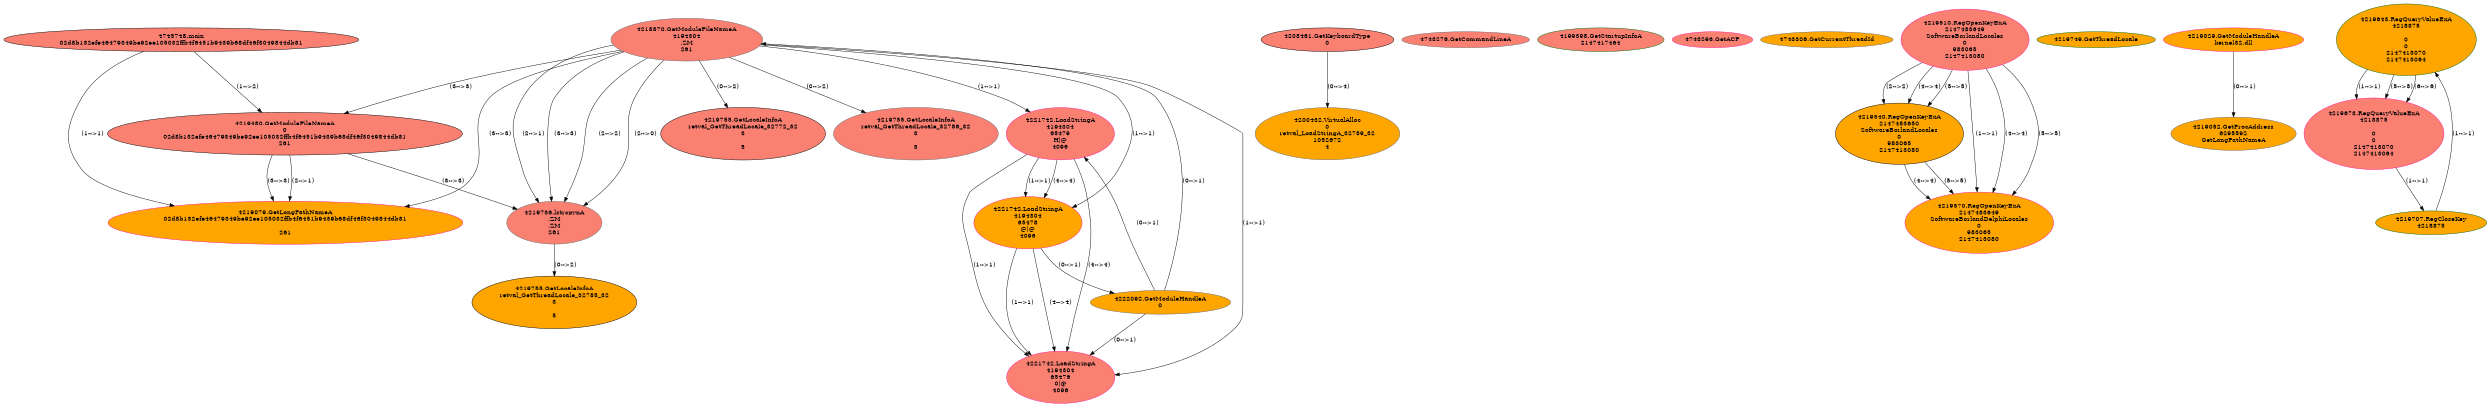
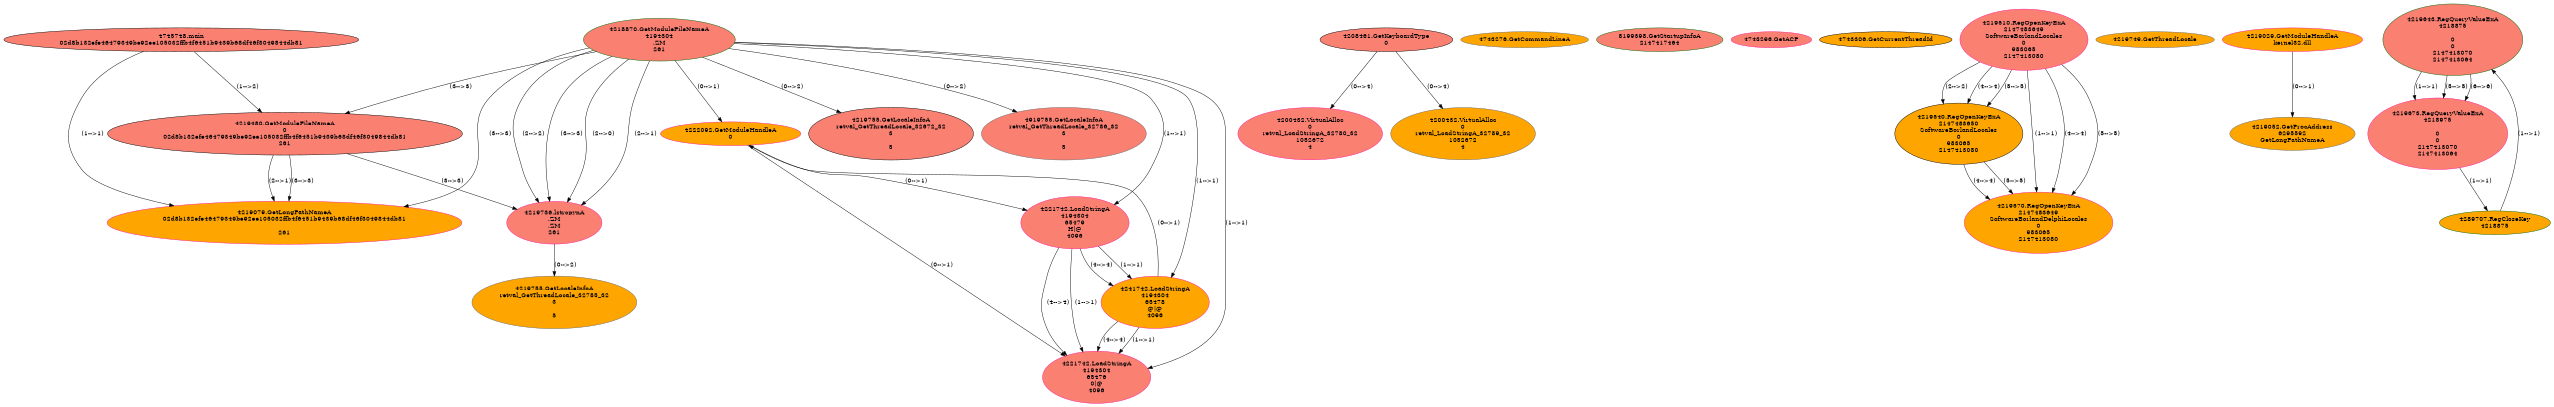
node "4218870.GetModuleFileNameA 4194304 .ZM 261": color gray40 -> darkgreen
node "4743276.GetCommandLineA": fillcolor salmon -> orange
node "4199398.GetStartupInfoA 2147417464": label "4199398.GetStartupInfoA 2147417464" -> "8199398.GetStartupInfoA 2147417464"
node "4743306.GetCurrentThreadId": color gray40 -> black
node "4219749.GetThreadLocale": color darkgreen -> gray40
node "4219643.RegQueryValueExA 4218875 0 0 2147413070 2147413064": fillcolor orange -> salmon
edge "4222092.GetModuleHandleA 0" -> "4218870.GetModuleFileNameA 4194304 .ZM 261": reversed
node "4219755.GetLocaleInfoA retval_GetThreadLocale_32772_32 3 5": label "4219755.GetLocaleInfoA retval_GetThreadLocale_32772_32 3 5" -> "4219755.GetLocaleInfoA retval_GetThreadLocale_32672_32 3 5"
node "4219755.GetLocaleInfoA retval_GetThreadLocale_32786_32 3 5": label "4219755.GetLocaleInfoA retval_GetThreadLocale_32786_32 3 5" -> "4919755.GetLocaleInfoA retval_GetThreadLocale_32786_32 3 5"
node "4200432.VirtualAlloc 0 retval_LoadStringA_32780_32 1052672 4": added
node "4219673.RegQueryValueExA 4218875 0 0 2147413070 2147413064": label "4219673.RegQueryValueExA 4218875 0 0 2147413070 2147413064" -> "4219673.RegQueryValueExA 4218975 0 0 2147413070 2147413064"
node "4219736.lstrcpynA .ZM .ZM 261": color gray40 -> deeppink
node "4221742.LoadStringA 4194304 65478 @|@ 4096": label "4221742.LoadStringA 4194304 65478 @|@ 4096" -> "4241742.LoadStringA 4194304 65478 @|@ 4096"
node "4219707.RegCloseKey 4218875": label "4219707.RegCloseKey 4218875" -> "4289707.RegCloseKey 4218875"
node "4219755.GetLocaleInfoA retval_GetThreadLocale_32785_32 3 5": color black -> gray40
node "4222092.GetModuleHandleA 0": color gray40 -> deeppink
